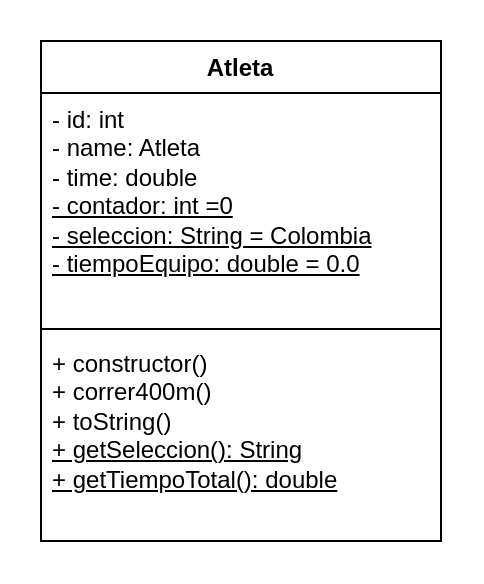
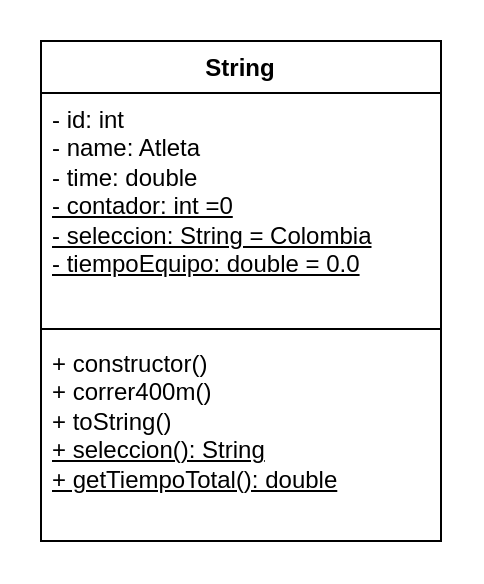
node "Atleta": label "Atleta" -> "String"
node "+ constructor() + correr400m() + toString() + getSeleccion(): String + getTiempoTotal(): double": label "+ constructor() + correr400m() + toString() + getSeleccion(): String + getTiempoTotal(): double" -> "+ constructor() + correr400m() + toString() + seleccion(): String + getTiempoTotal(): double"
